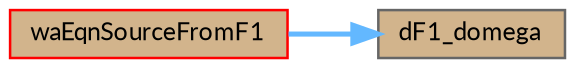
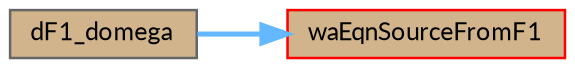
edge "waEqnSourceFromF1" -> "dF1_domega": reversed
